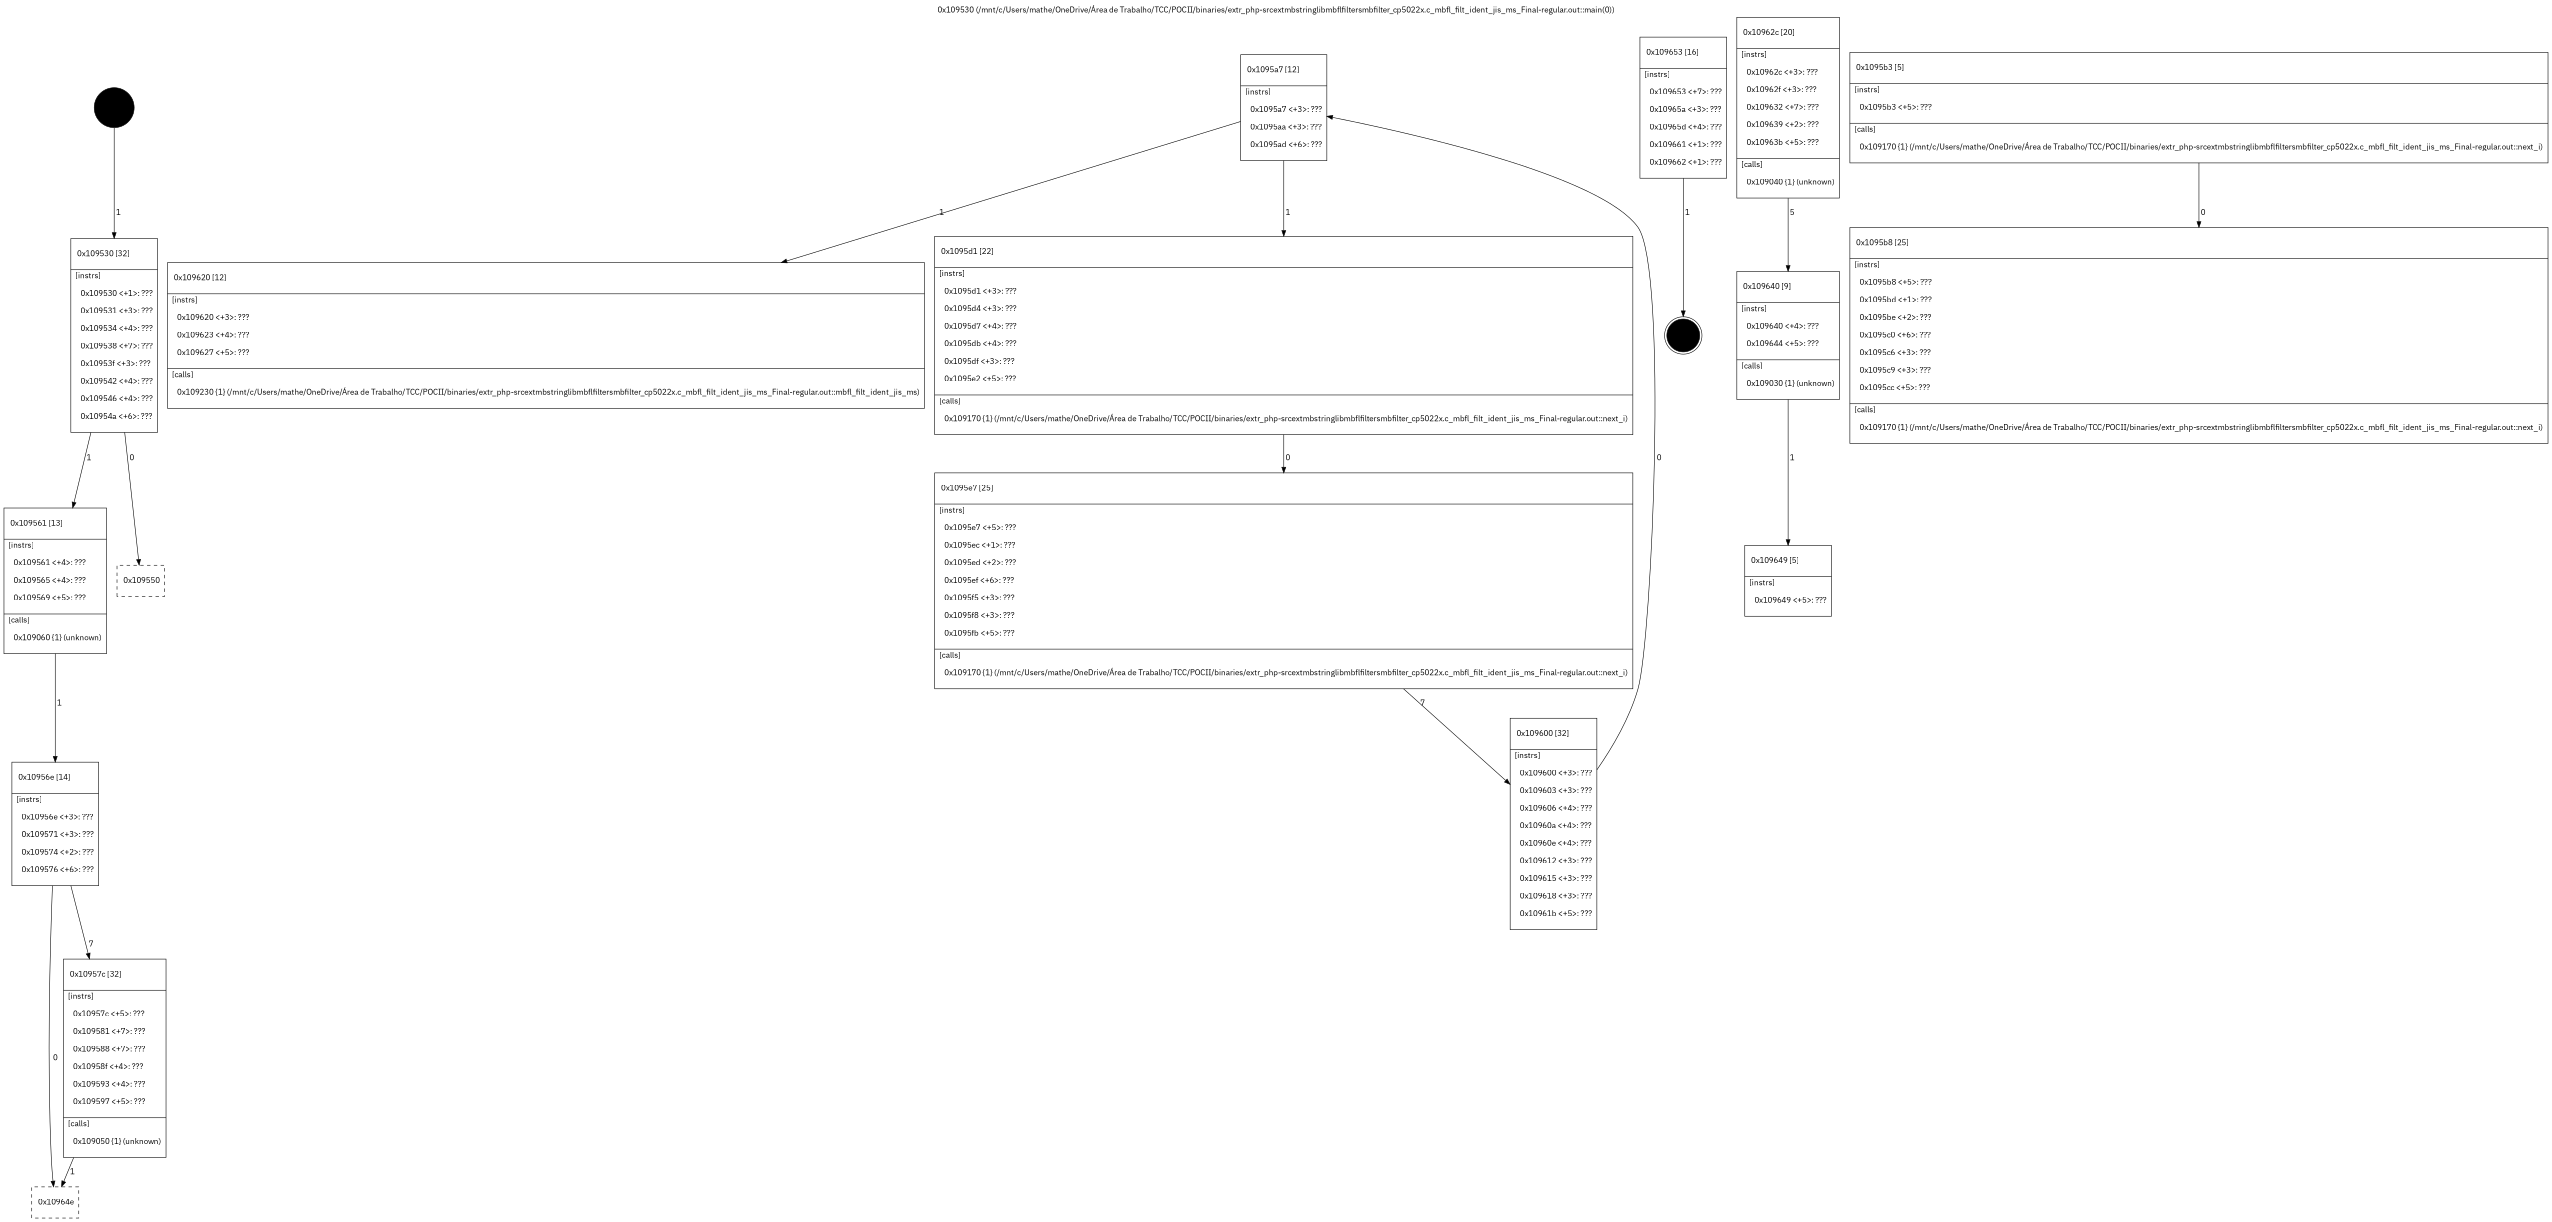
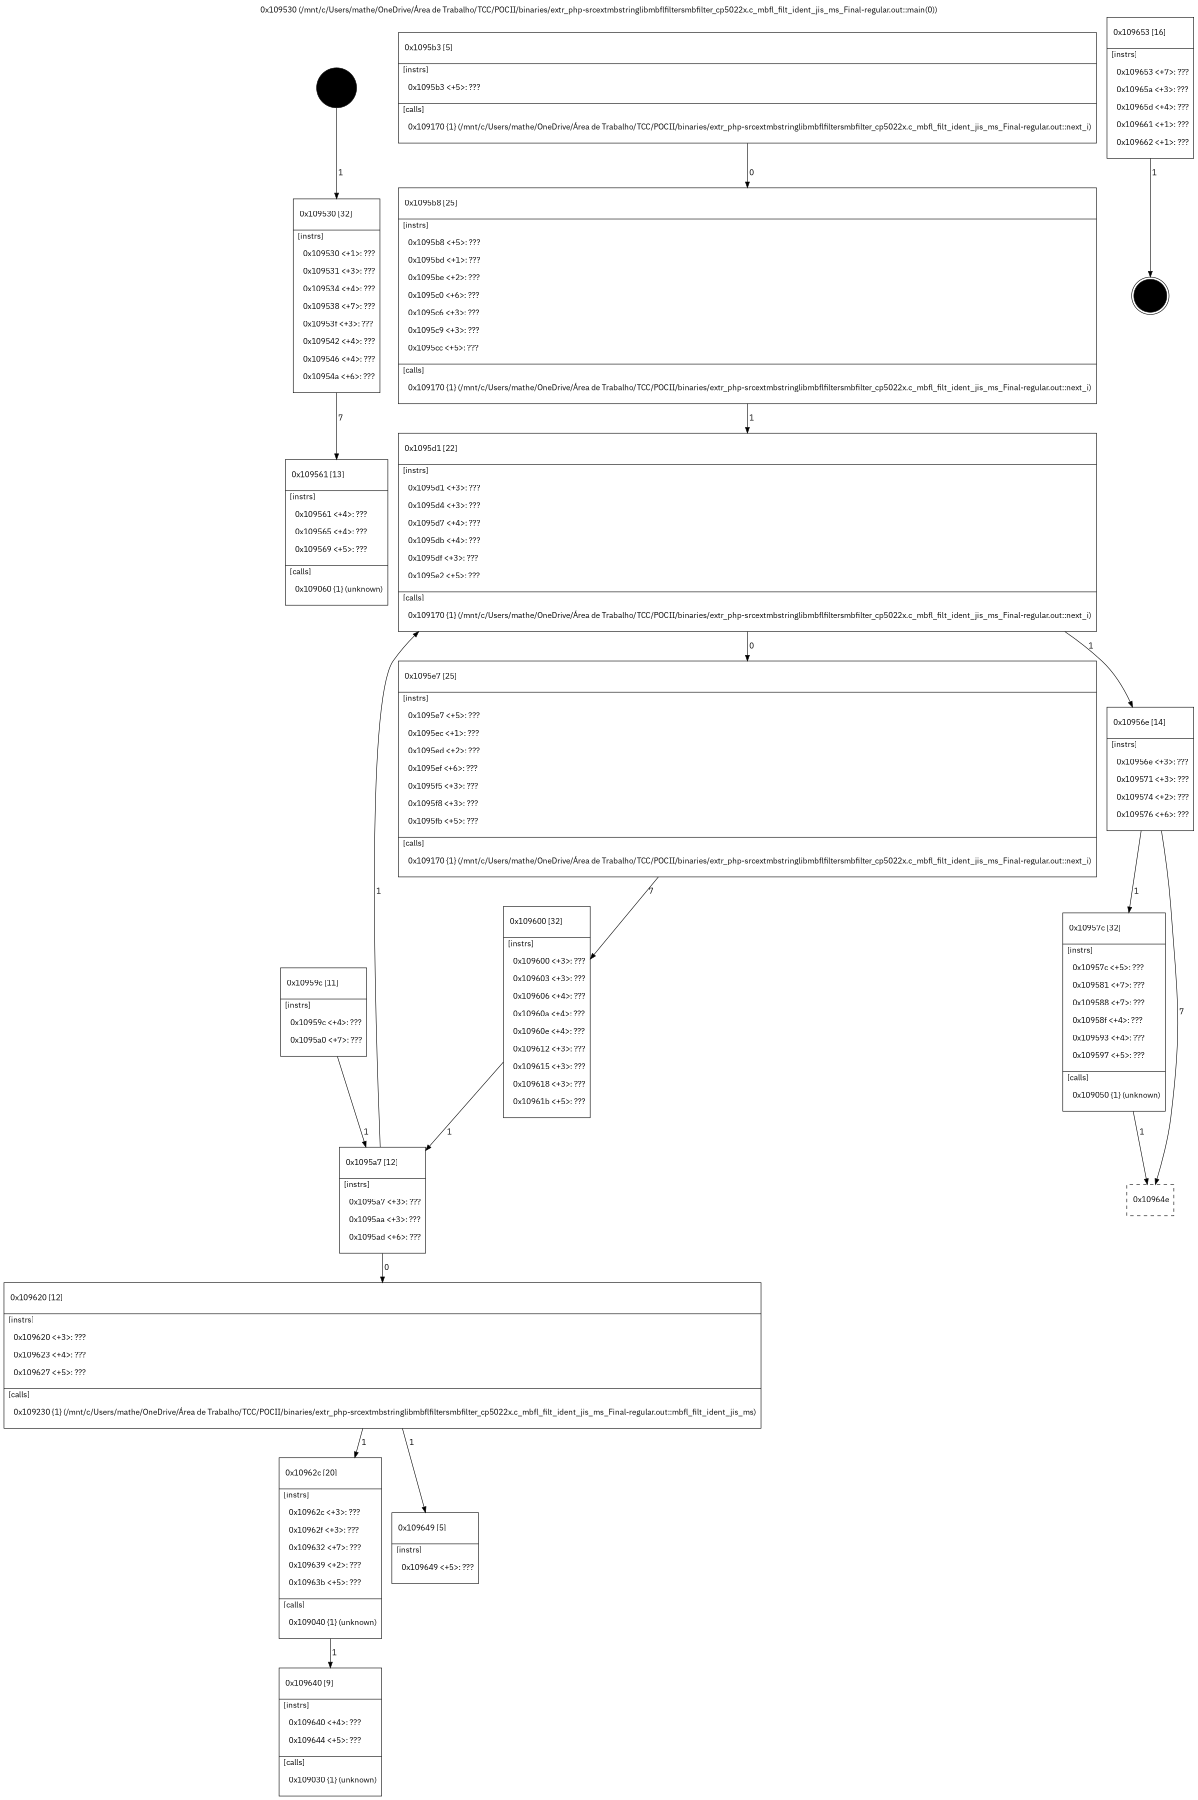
edge "0x1095a7 [12]" -> "0x109620 [12]": label " 1" -> " 0"
edge "0x10962c [20]" -> "0x109640 [9]": label " 5" -> " 1"
edge "0x1095b8 [25]" -> "0x1095d1 [22]": added, label "1"
edge "0x109530 [32]" -> "0x109561 [13]": label " 1" -> " 7"
edge "0x109600 [32]" -> "0x1095a7 [12]": label " 0" -> " 1"
edge "0x109640 [9]" -> "0x109649 [5]": now "0x109620 [12]" -> "0x109649 [5]"
node "0x109550": removed
edge "0x109561 [13]" -> "0x10956e [14]": now "0x1095d1 [22]" -> "0x10956e [14]"
edge "0x10956e [14]" -> "0x10957c [32]": label " 7" -> " 1"
node "0x10959c [11]": added
edge "0x10956e [14]" -> "0x10964e": label " 0" -> " 7"
edge "0x109620 [12]" -> "0x10962c [20]": added, label "1"
